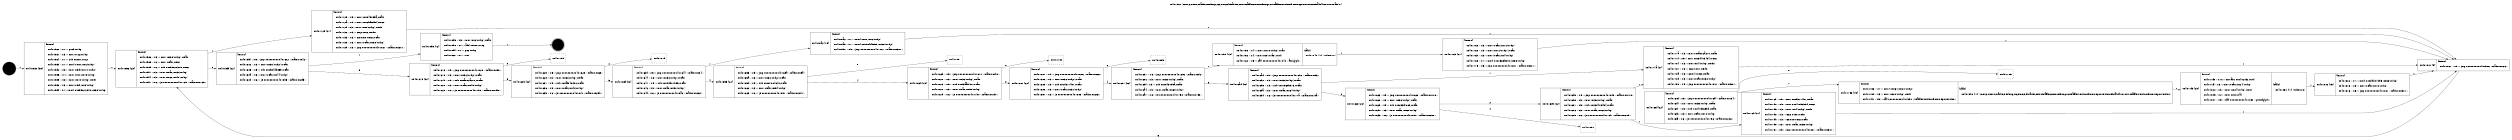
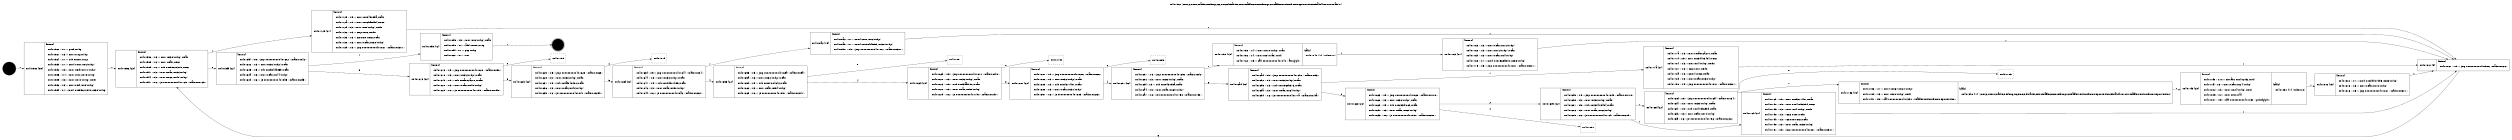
edge "0x4016d9 [22]" -> "0x40177a [27]": now "0x4016d9 [22]" -> "0x4016ef [22]"
